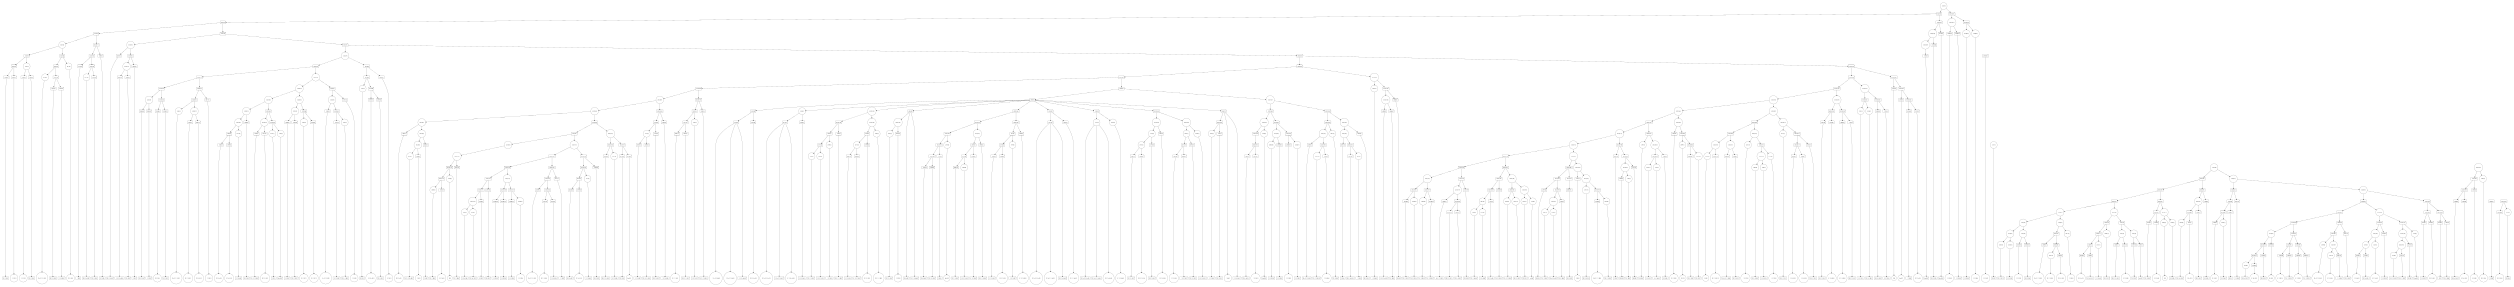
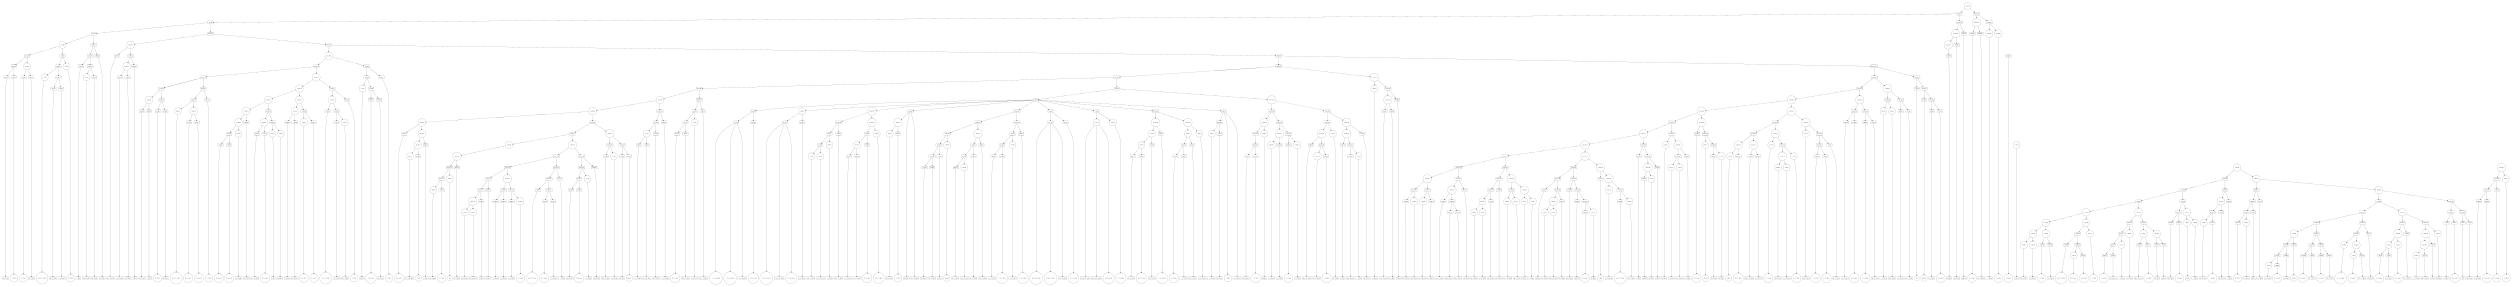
node "L5222(193)": added
